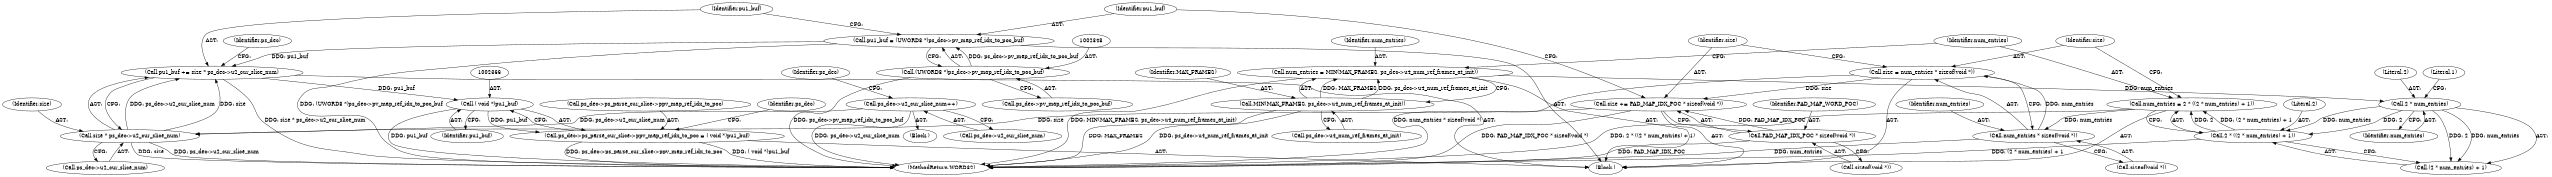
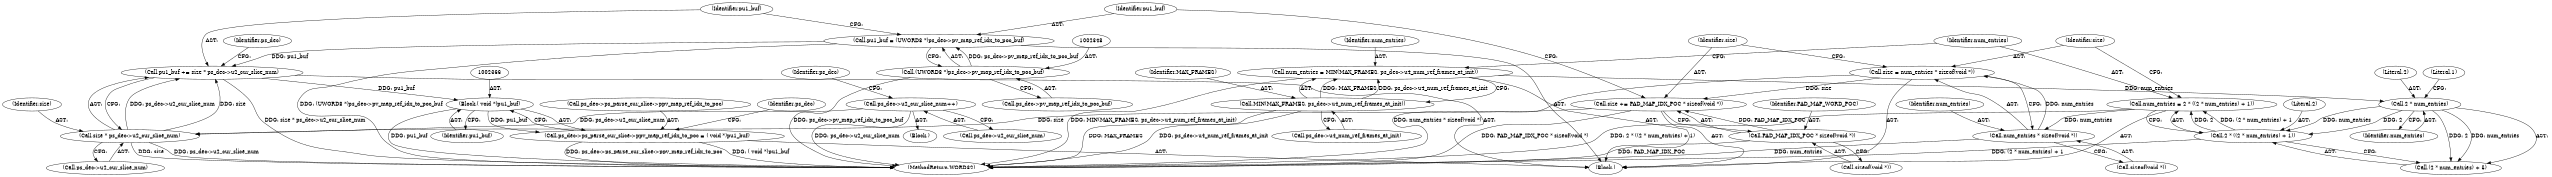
node "(Call,( void *)pu1_buf)": label "(Call,( void *)pu1_buf)" -> "(Block,( void *)pu1_buf)"
node "(Call,(2 * num_entries) + 1)": label "(Call,(2 * num_entries) + 1)" -> "(Call,(2 * num_entries) + 5)"
